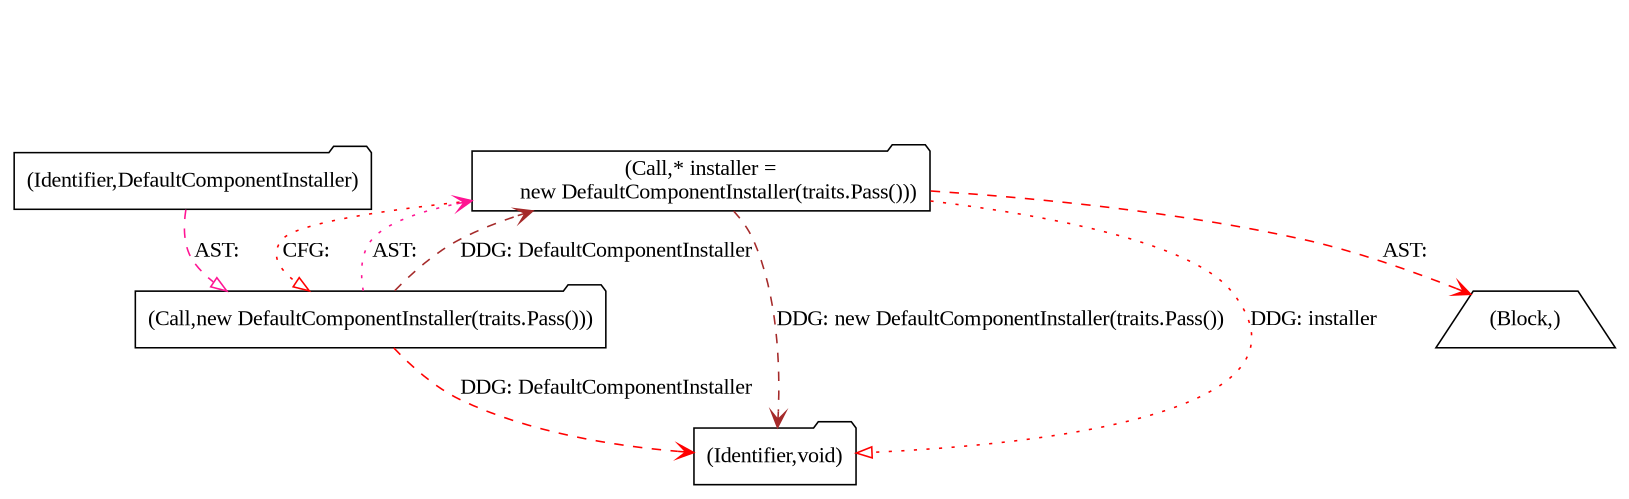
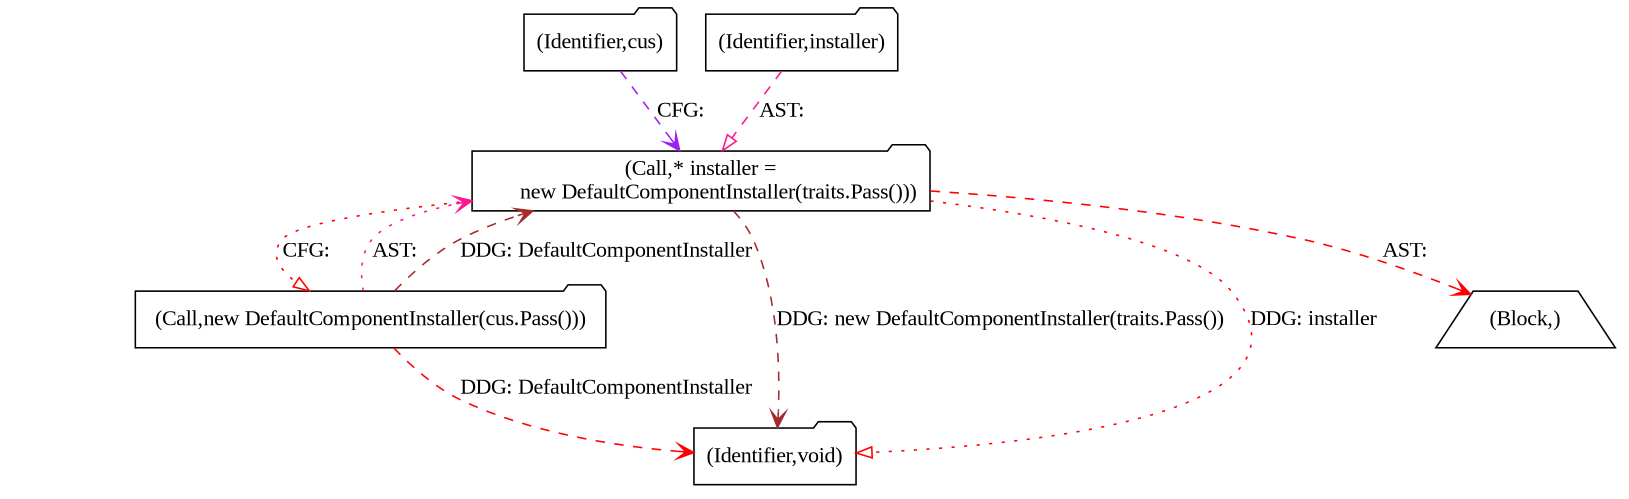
node "(Identifier,cus)": added
node "(Identifier,installer)": added
node "(Identifier,DefaultComponentInstaller)": removed
node "(Call,new DefaultComponentInstaller(traits.Pass()))": label "(Call,new DefaultComponentInstaller(traits.Pass()))" -> "(Call,new DefaultComponentInstaller(cus.Pass()))"
